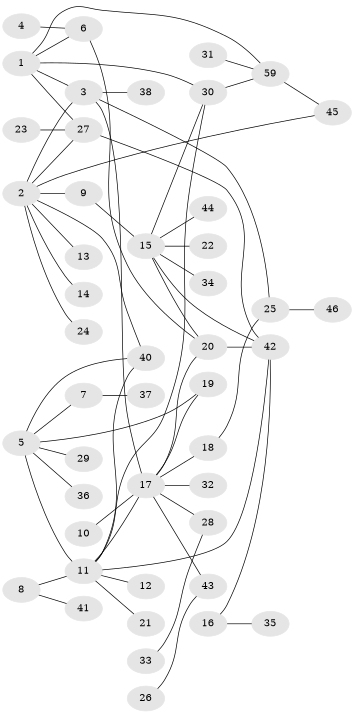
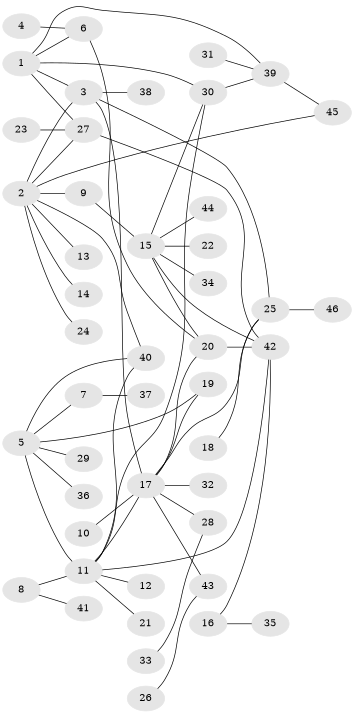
node "59": label "59" -> "39"
edge "18" -- "17": now "25" -- "17"
